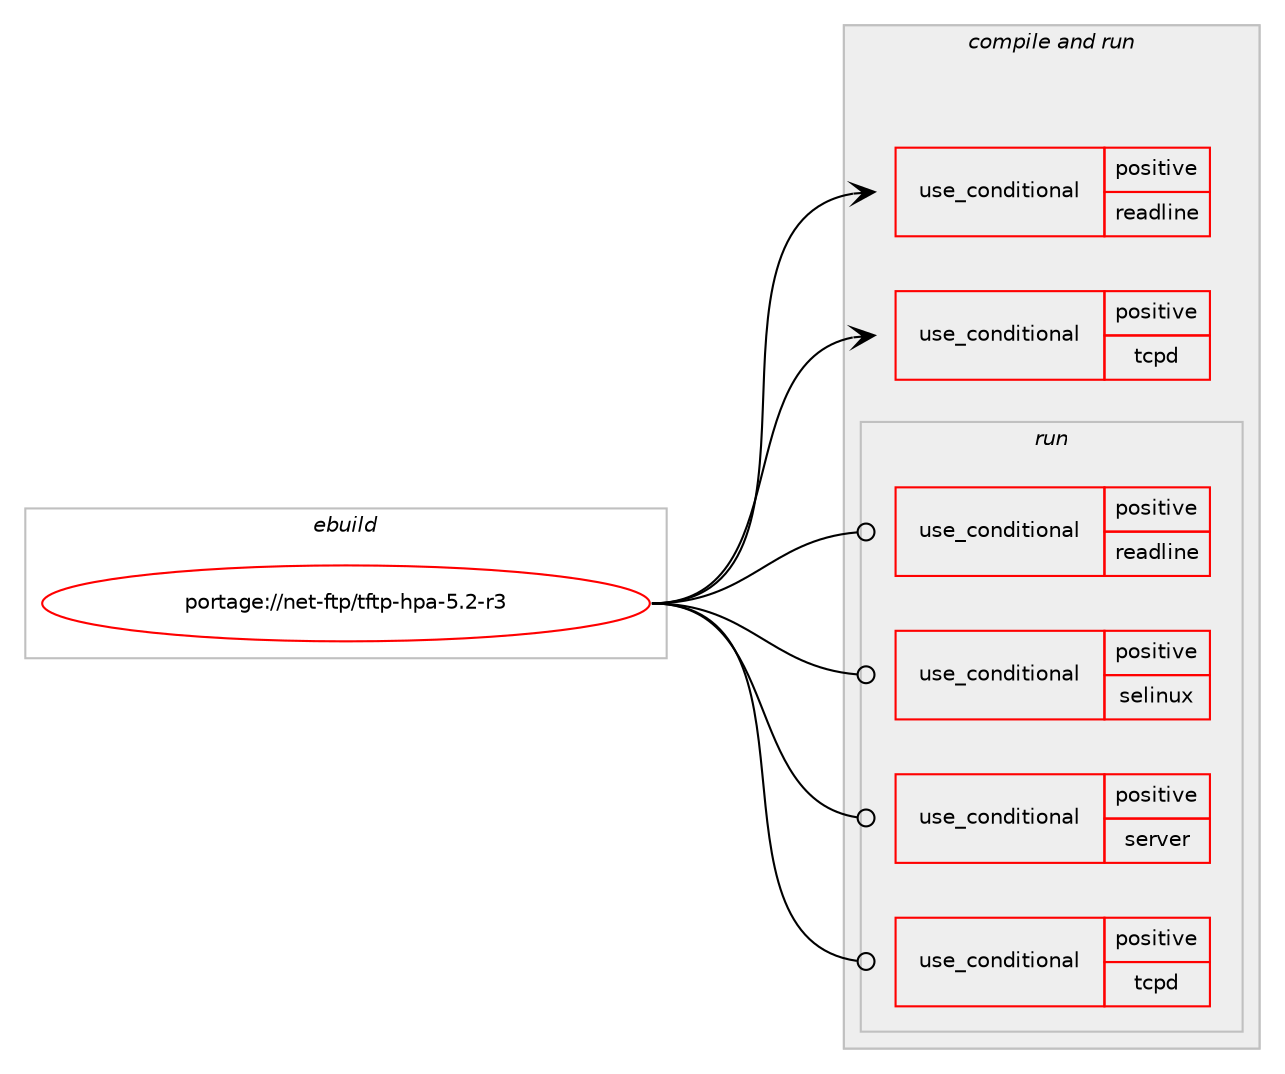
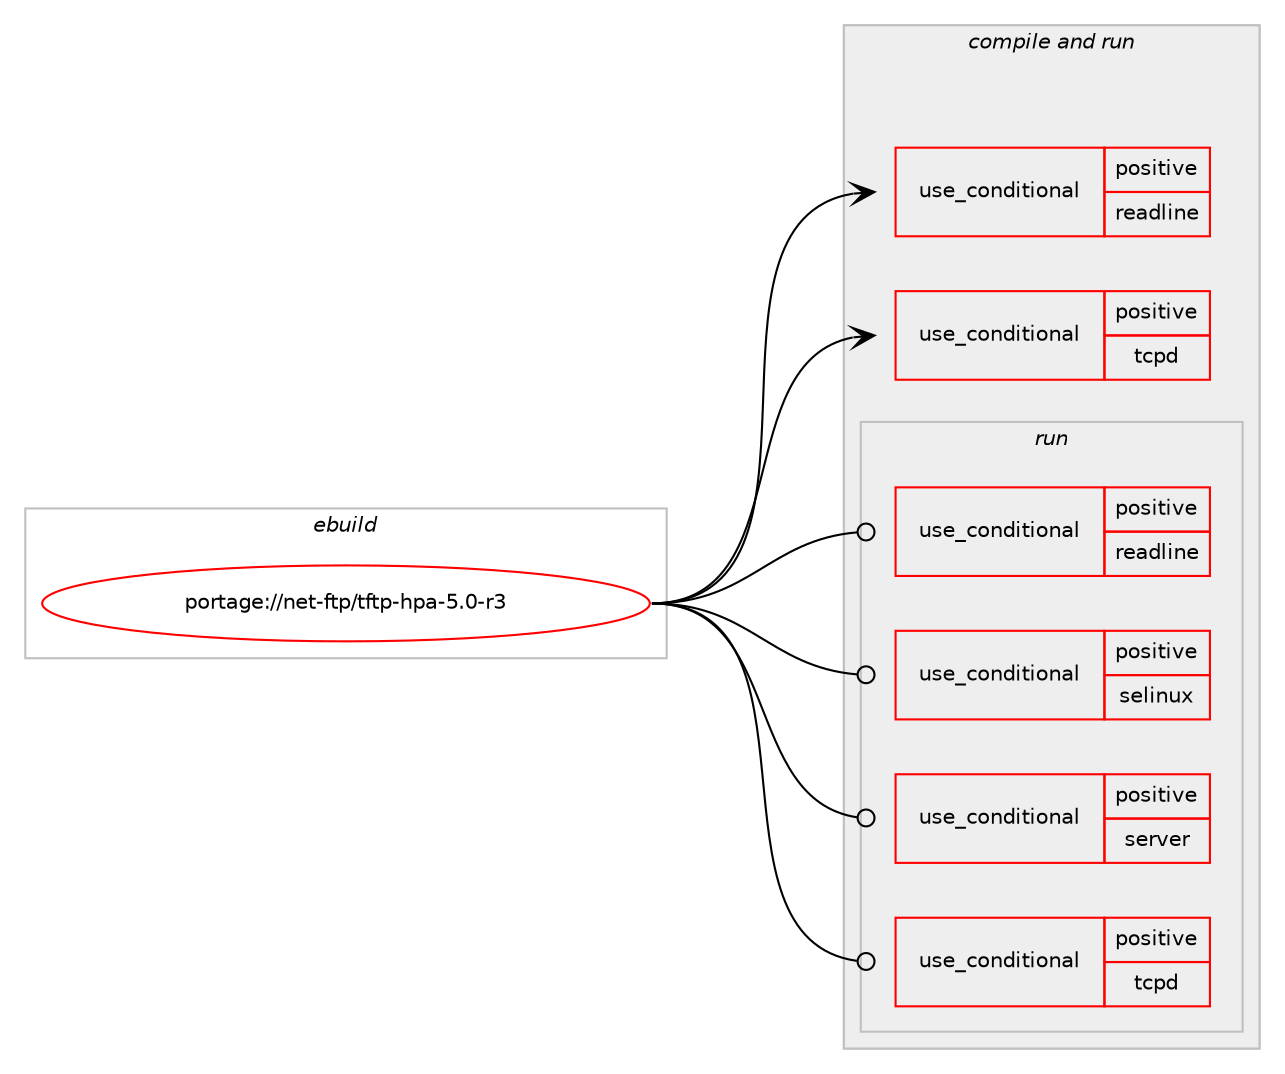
node "portage://net-ftp/tftp-hpa-5.2-r3": label "portage://net-ftp/tftp-hpa-5.2-r3" -> "portage://net-ftp/tftp-hpa-5.0-r3"
